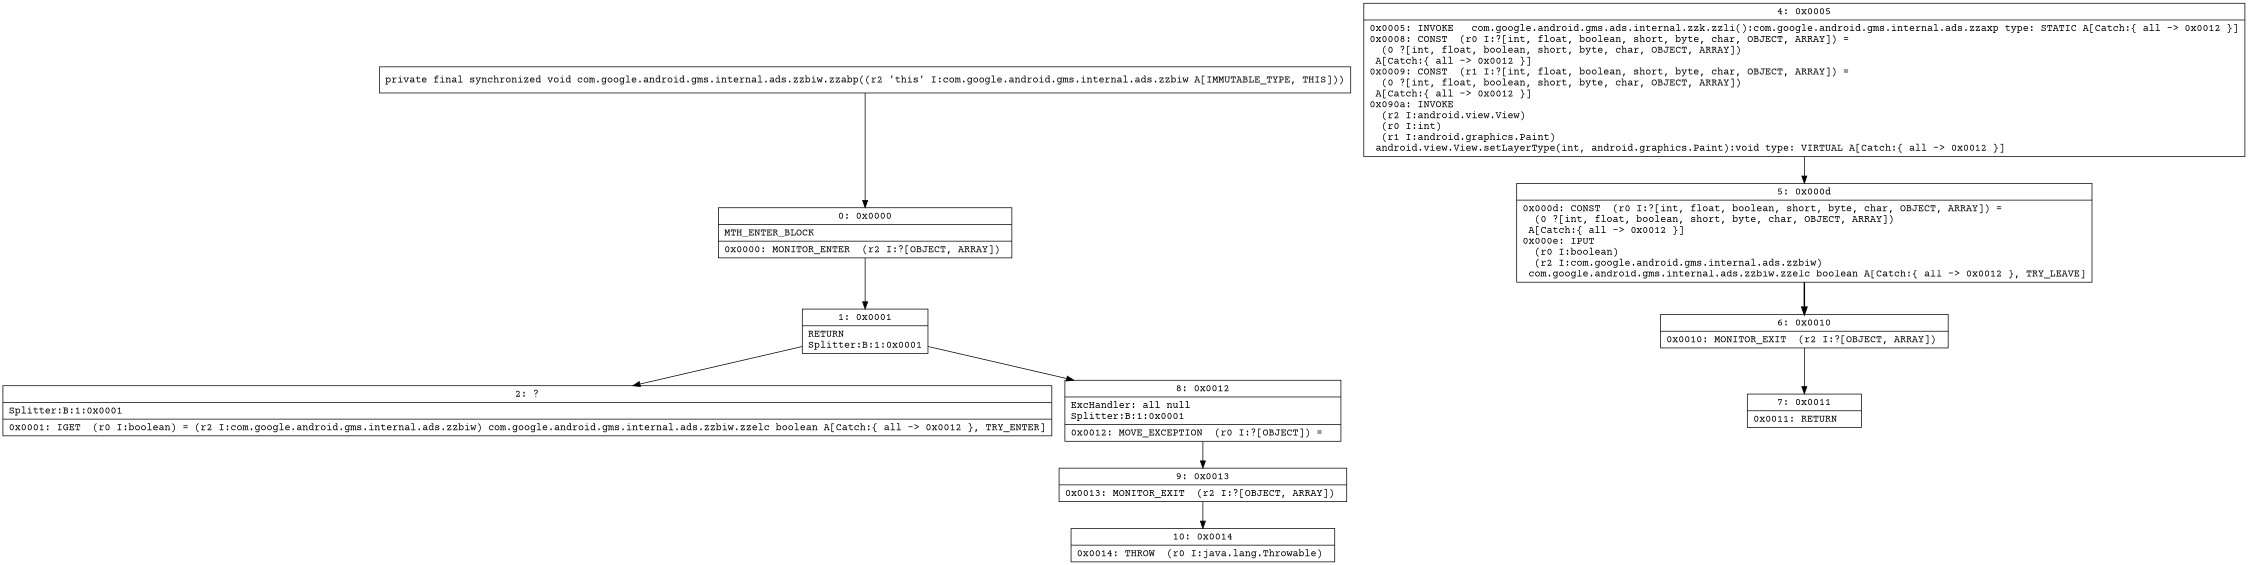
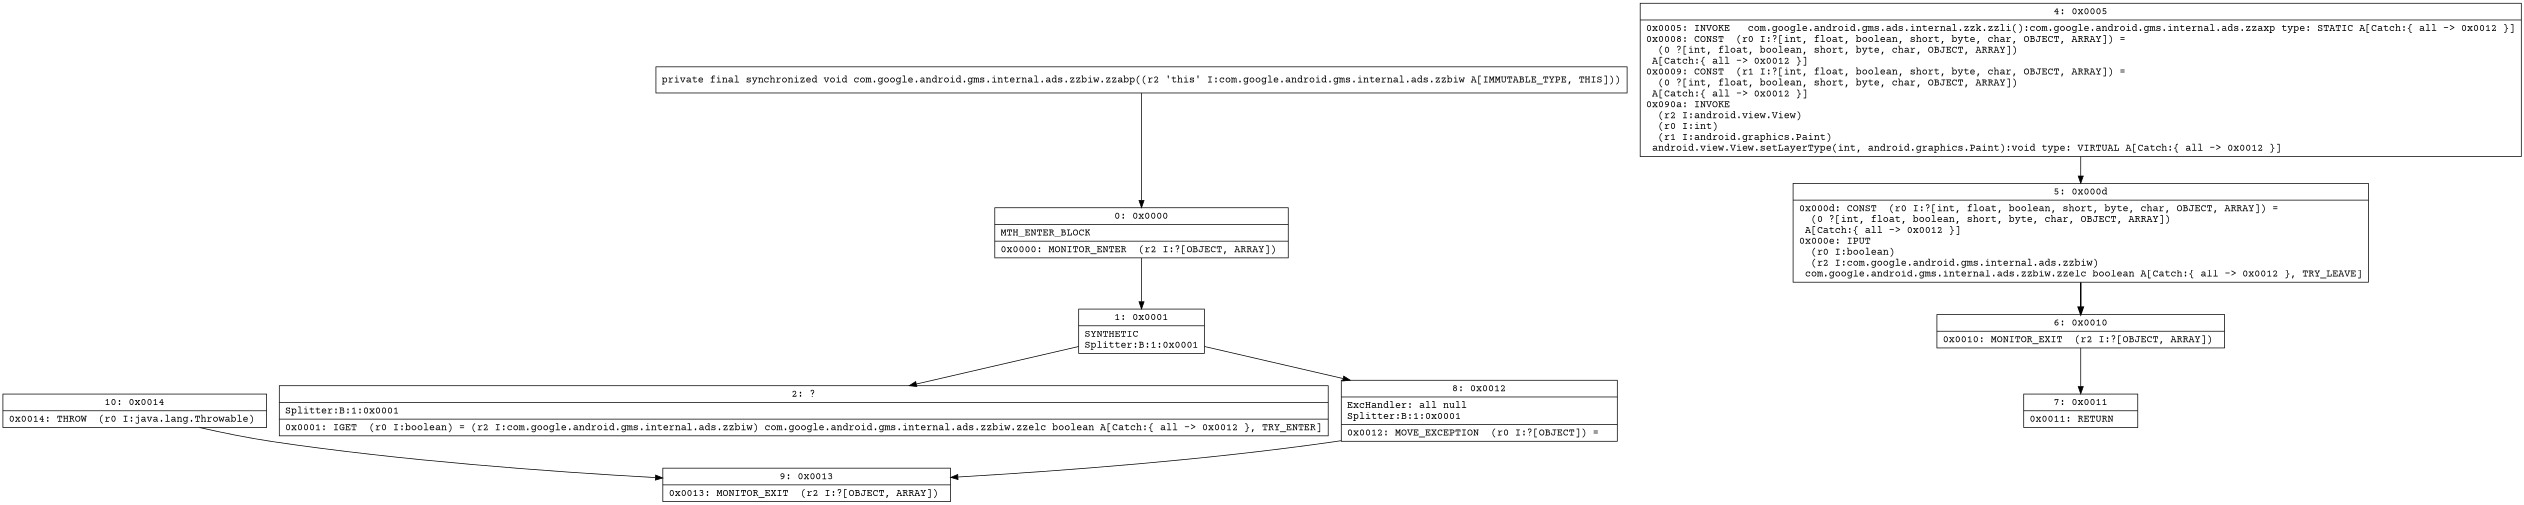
node "1: 0x0001": text "RETURN" -> "SYNTHETIC"
edge "9: 0x0013" -> "10: 0x0014": reversed
